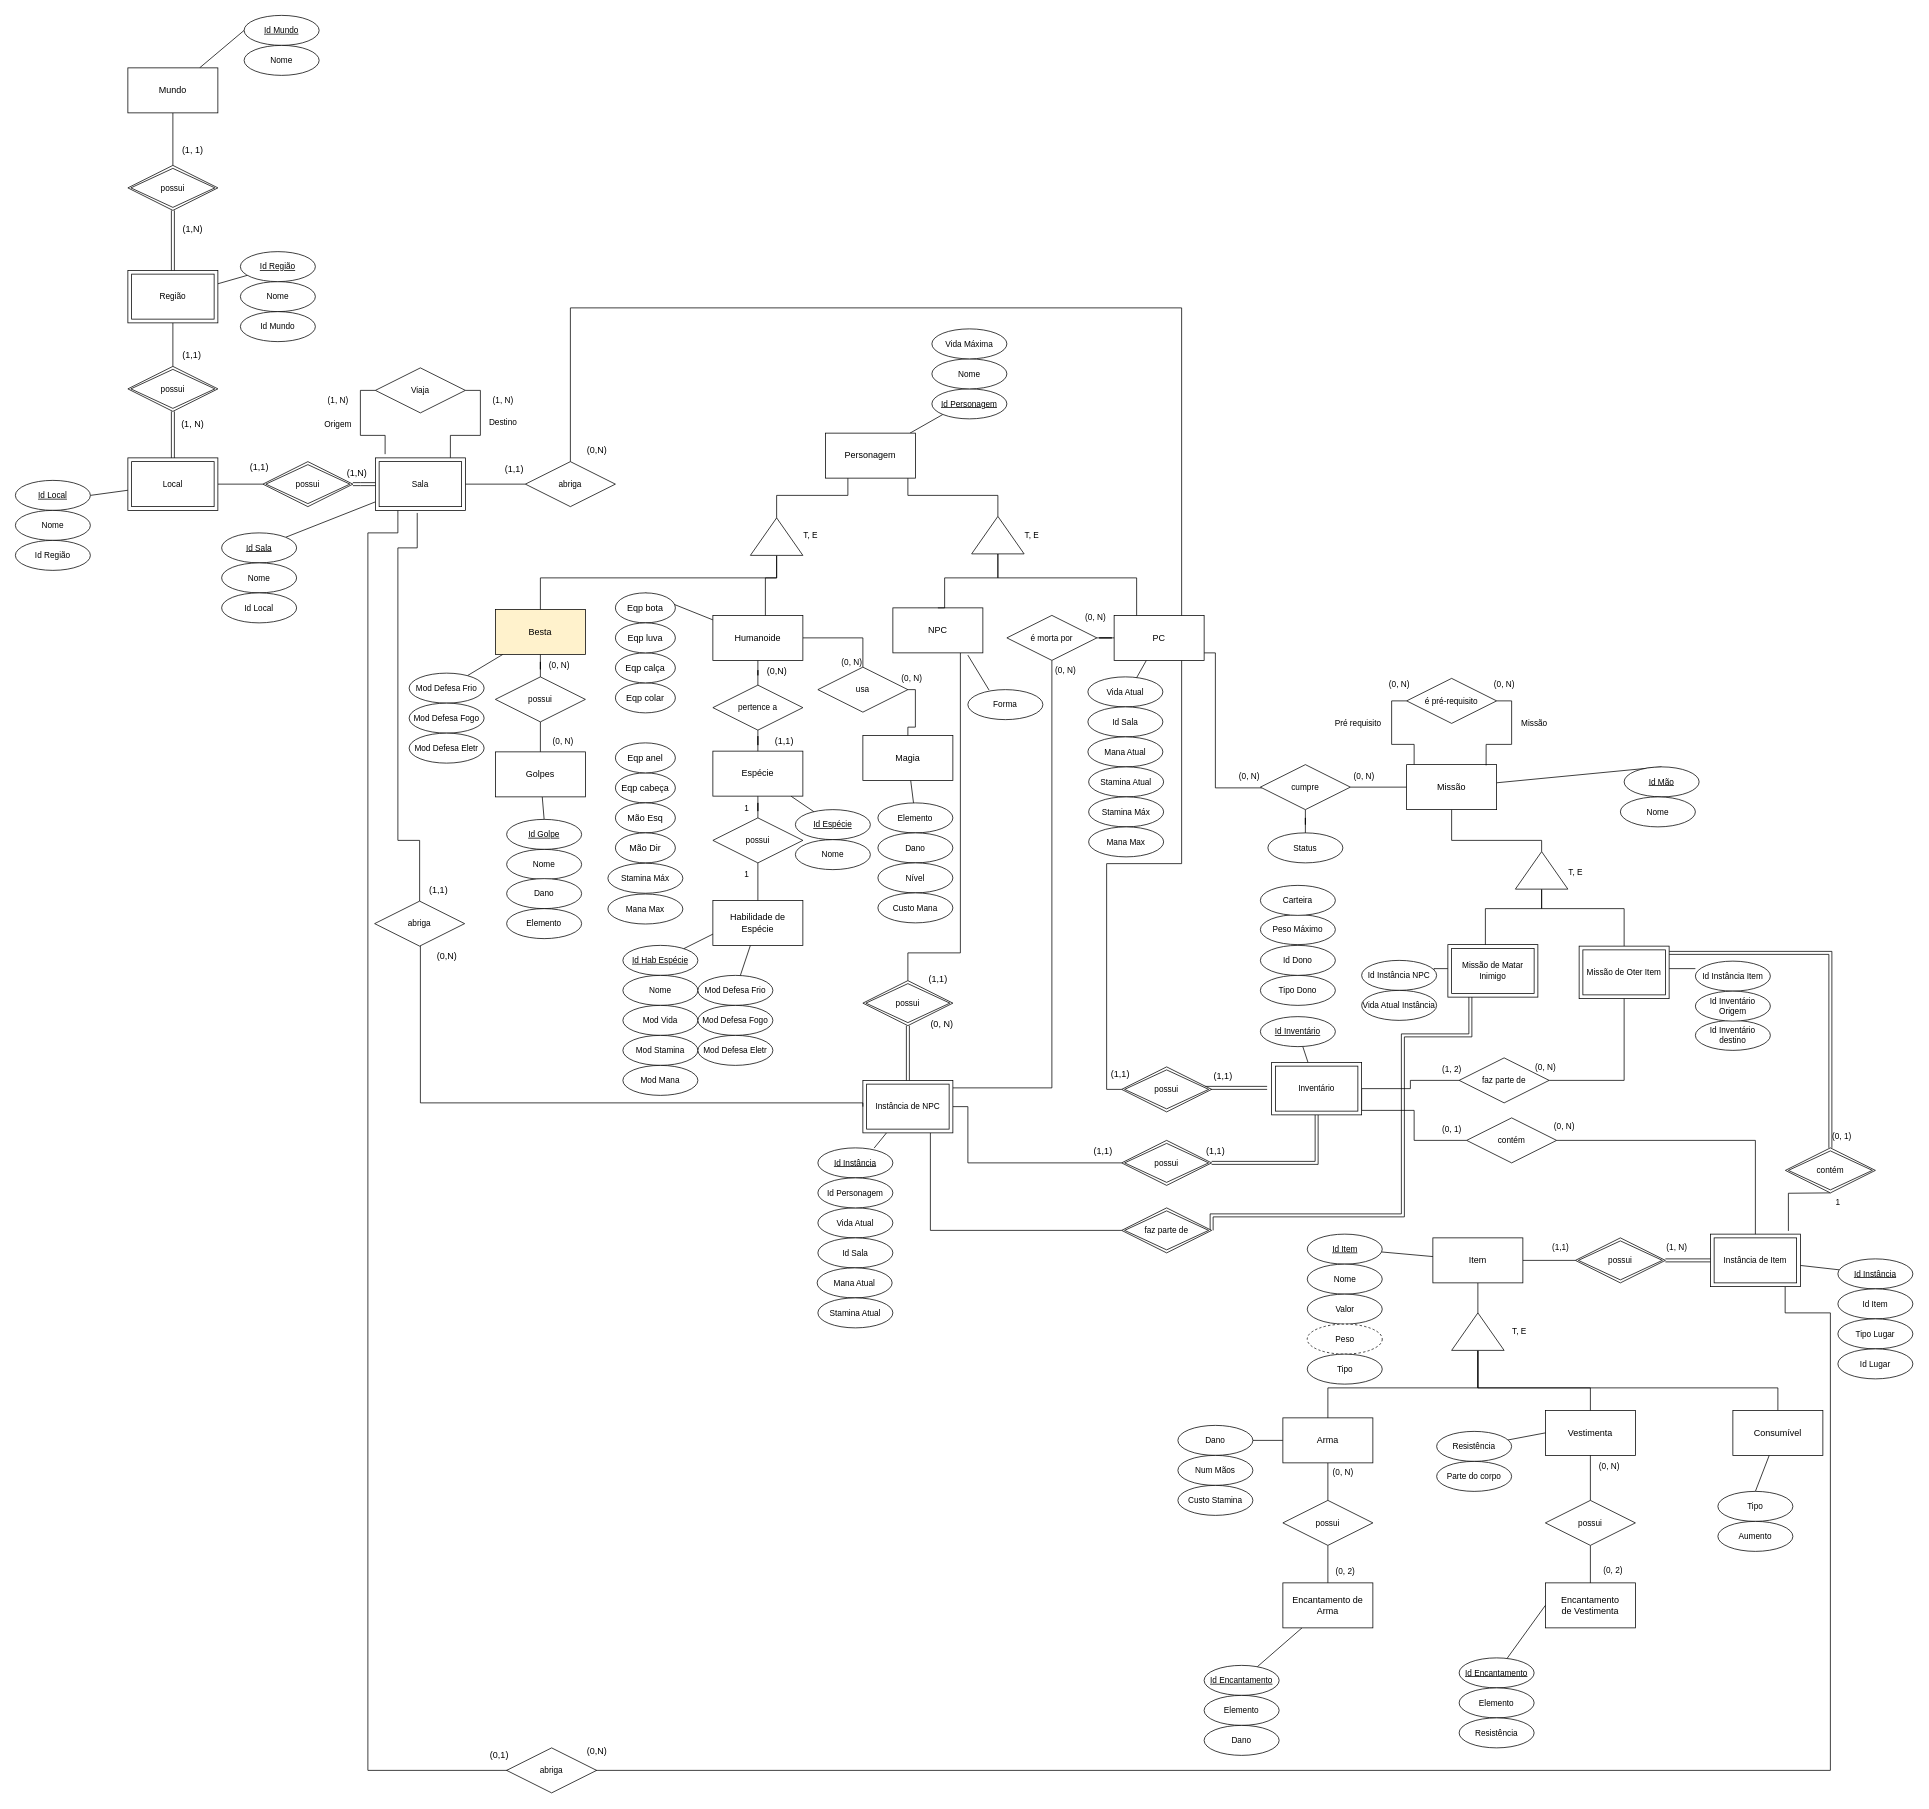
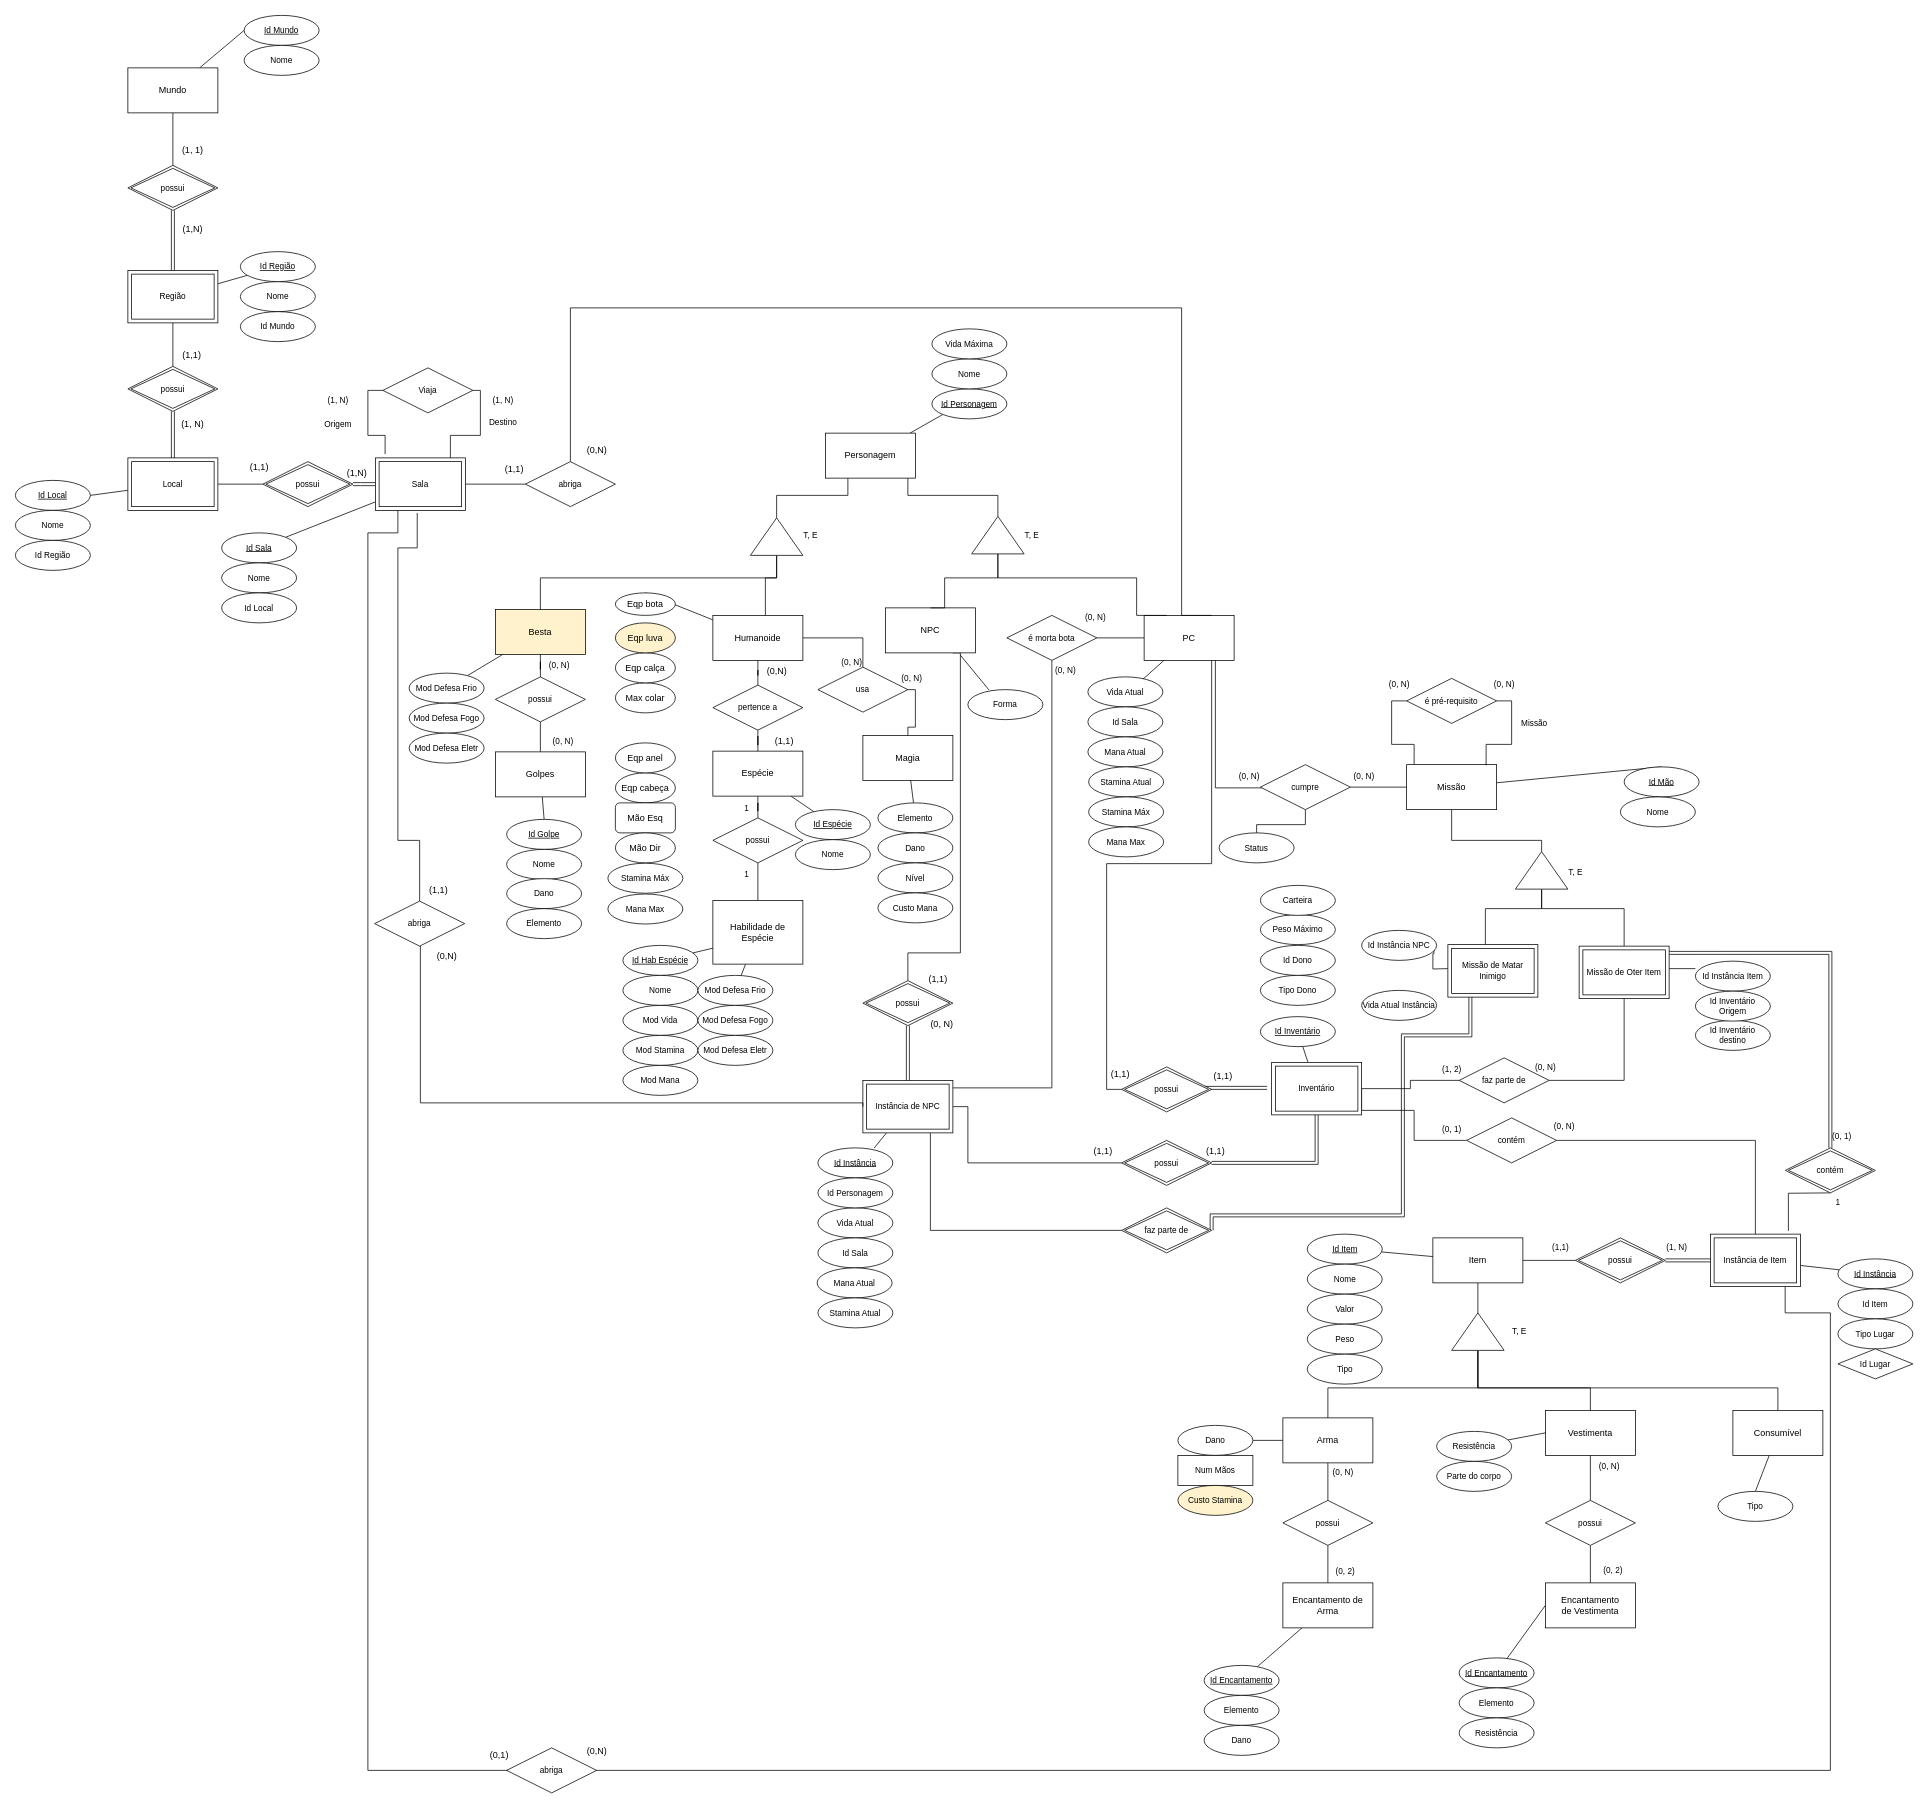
node "Viaja": moved (420, 390) -> (428, 390)
node "Eqp bota": size 60x30 -> 60x23
node "NPC": moved (938, 630) -> (930, 630)
node "Eqp luva": fillcolor #ffffff -> #fff2cc
node "é morta por": label "é morta por" -> "é morta bota"
node "PC": moved (1159, 638) -> (1189, 638)
node "Eqp colar": label "Eqp colar" -> "Max colar"
node "Pré requisito": removed
node "Mão Esq": shape ellipse -> rounded rectangle
node "Status": moved (1305, 848) -> (1257, 848)
node "Habilidade de Espécie": size 90x45 -> 90x64
node "Id Instância NPC": moved (1399, 975) -> (1399, 945)
node "Peso": style dashed -> solid
node "Id Lugar": shape ellipse -> diamond
node "Num Mãos": shape ellipse -> rectangle
node "Custo Stamina": fillcolor #ffffff -> #fff2cc
node "Aumento": removed
